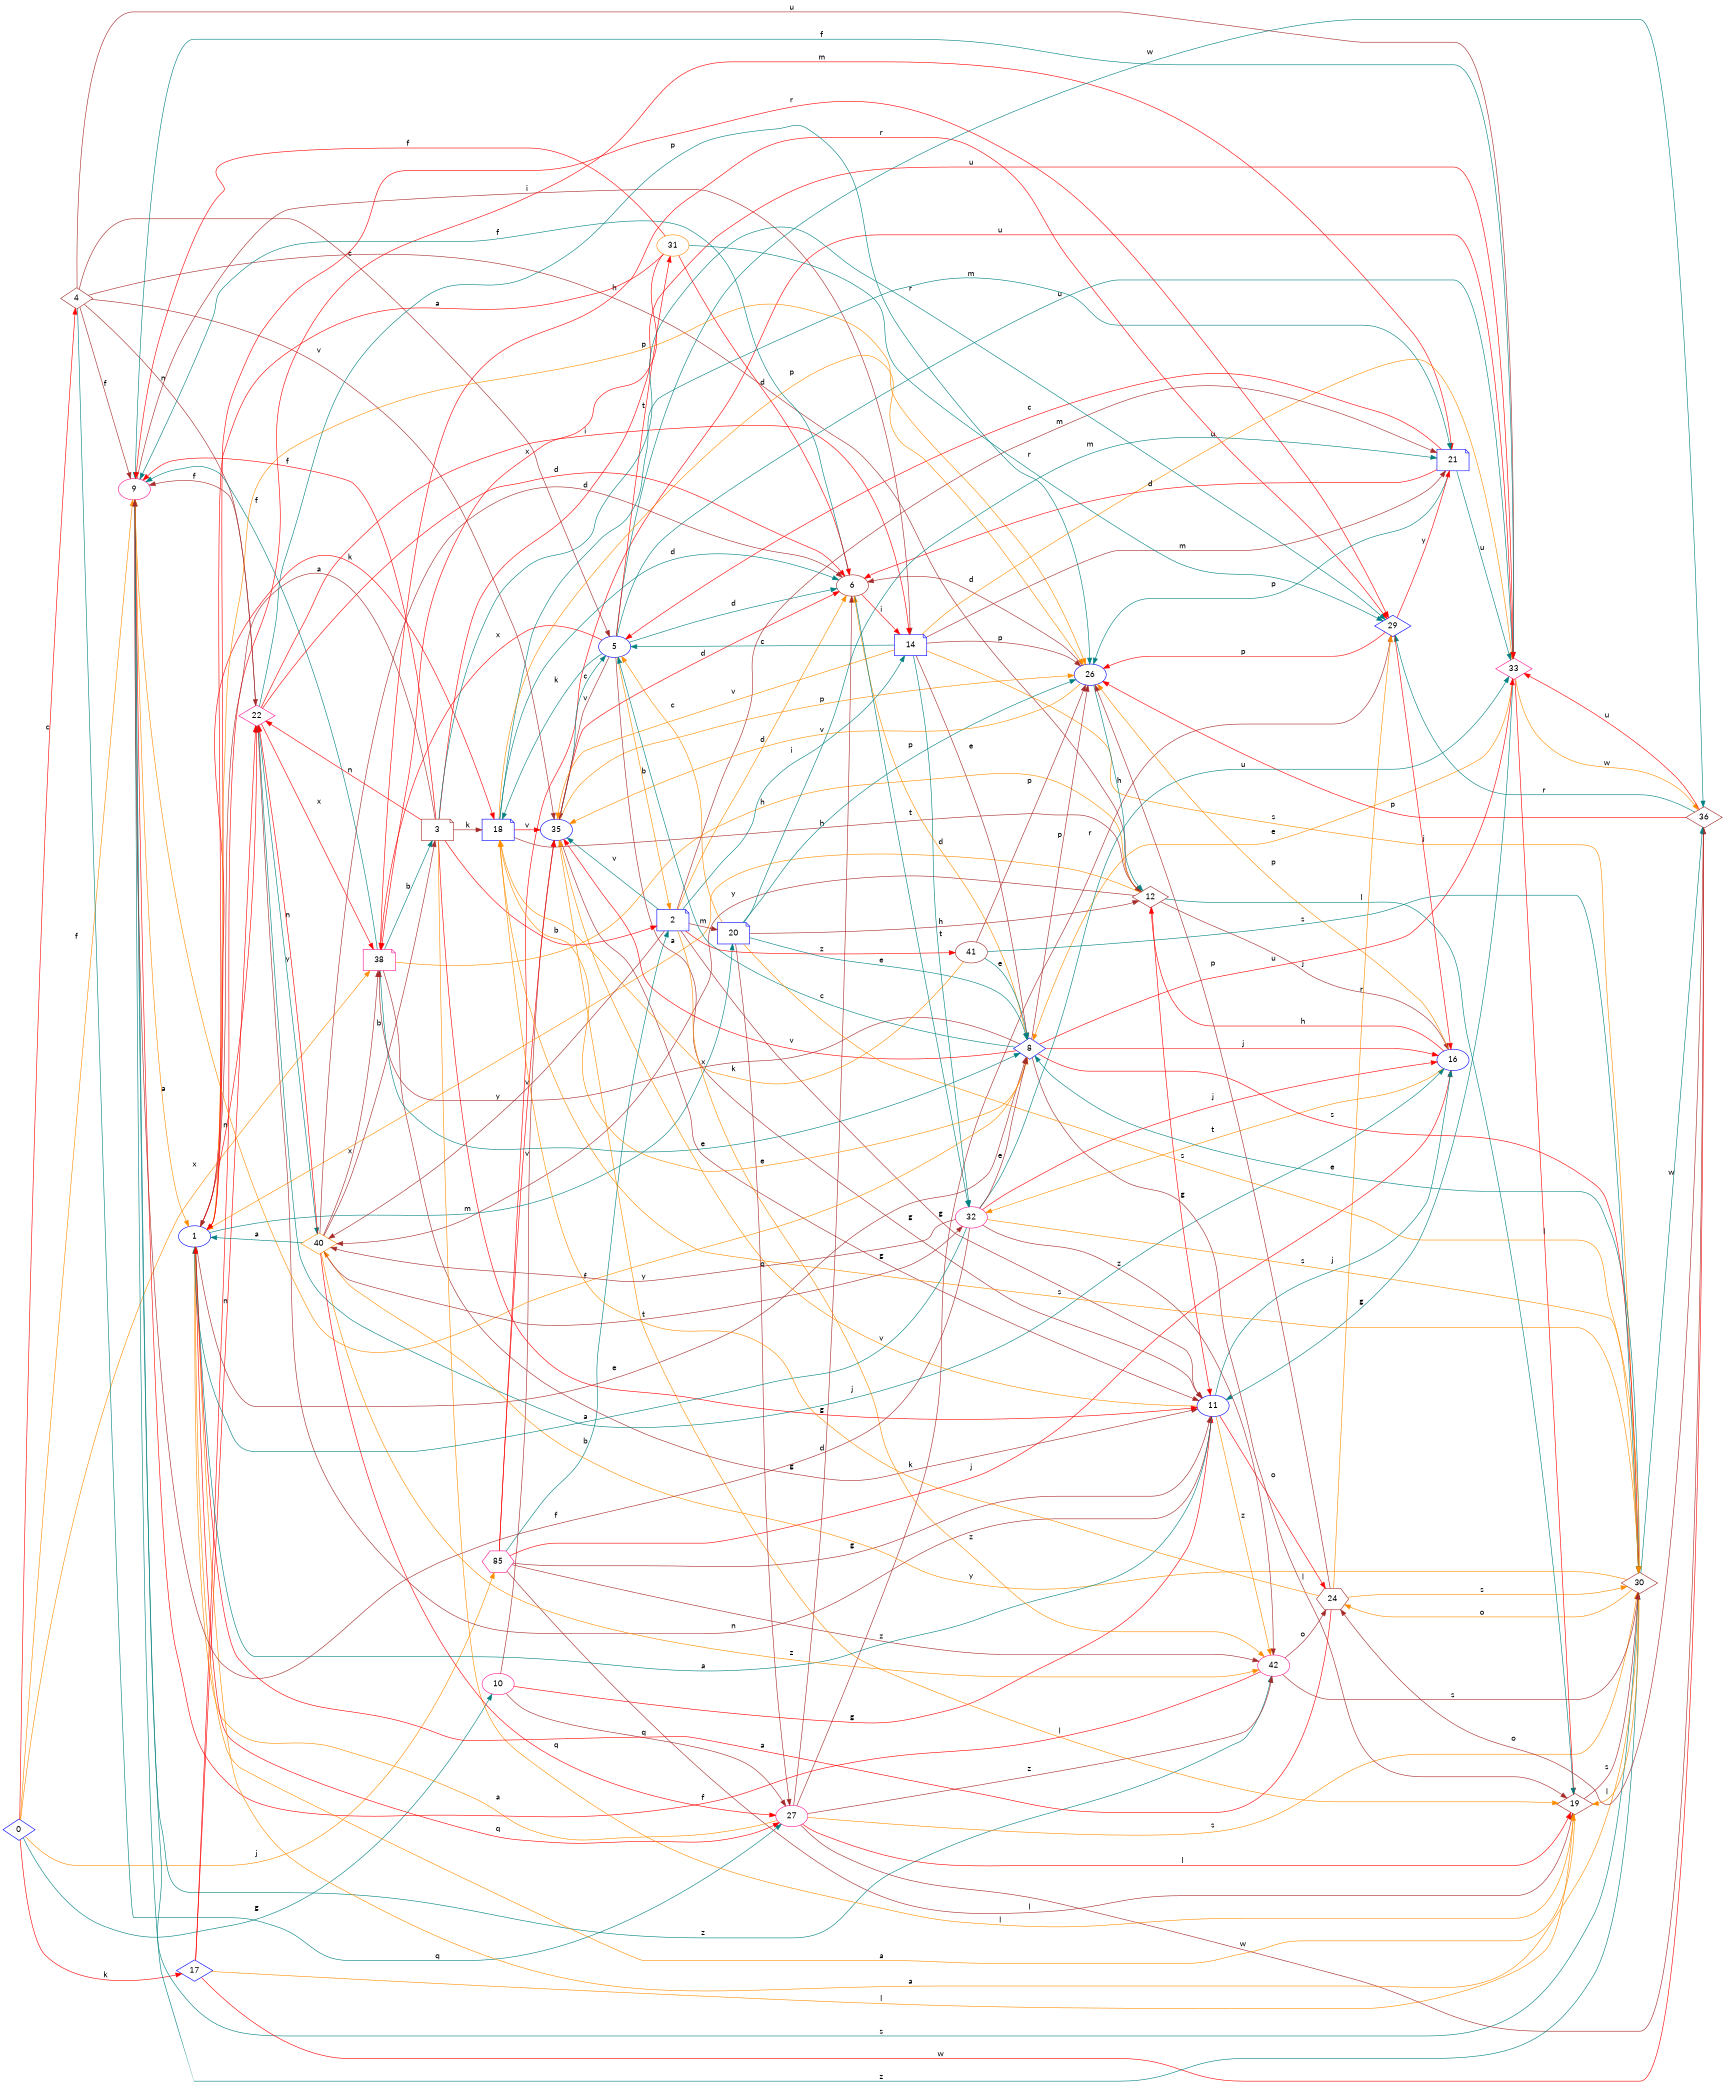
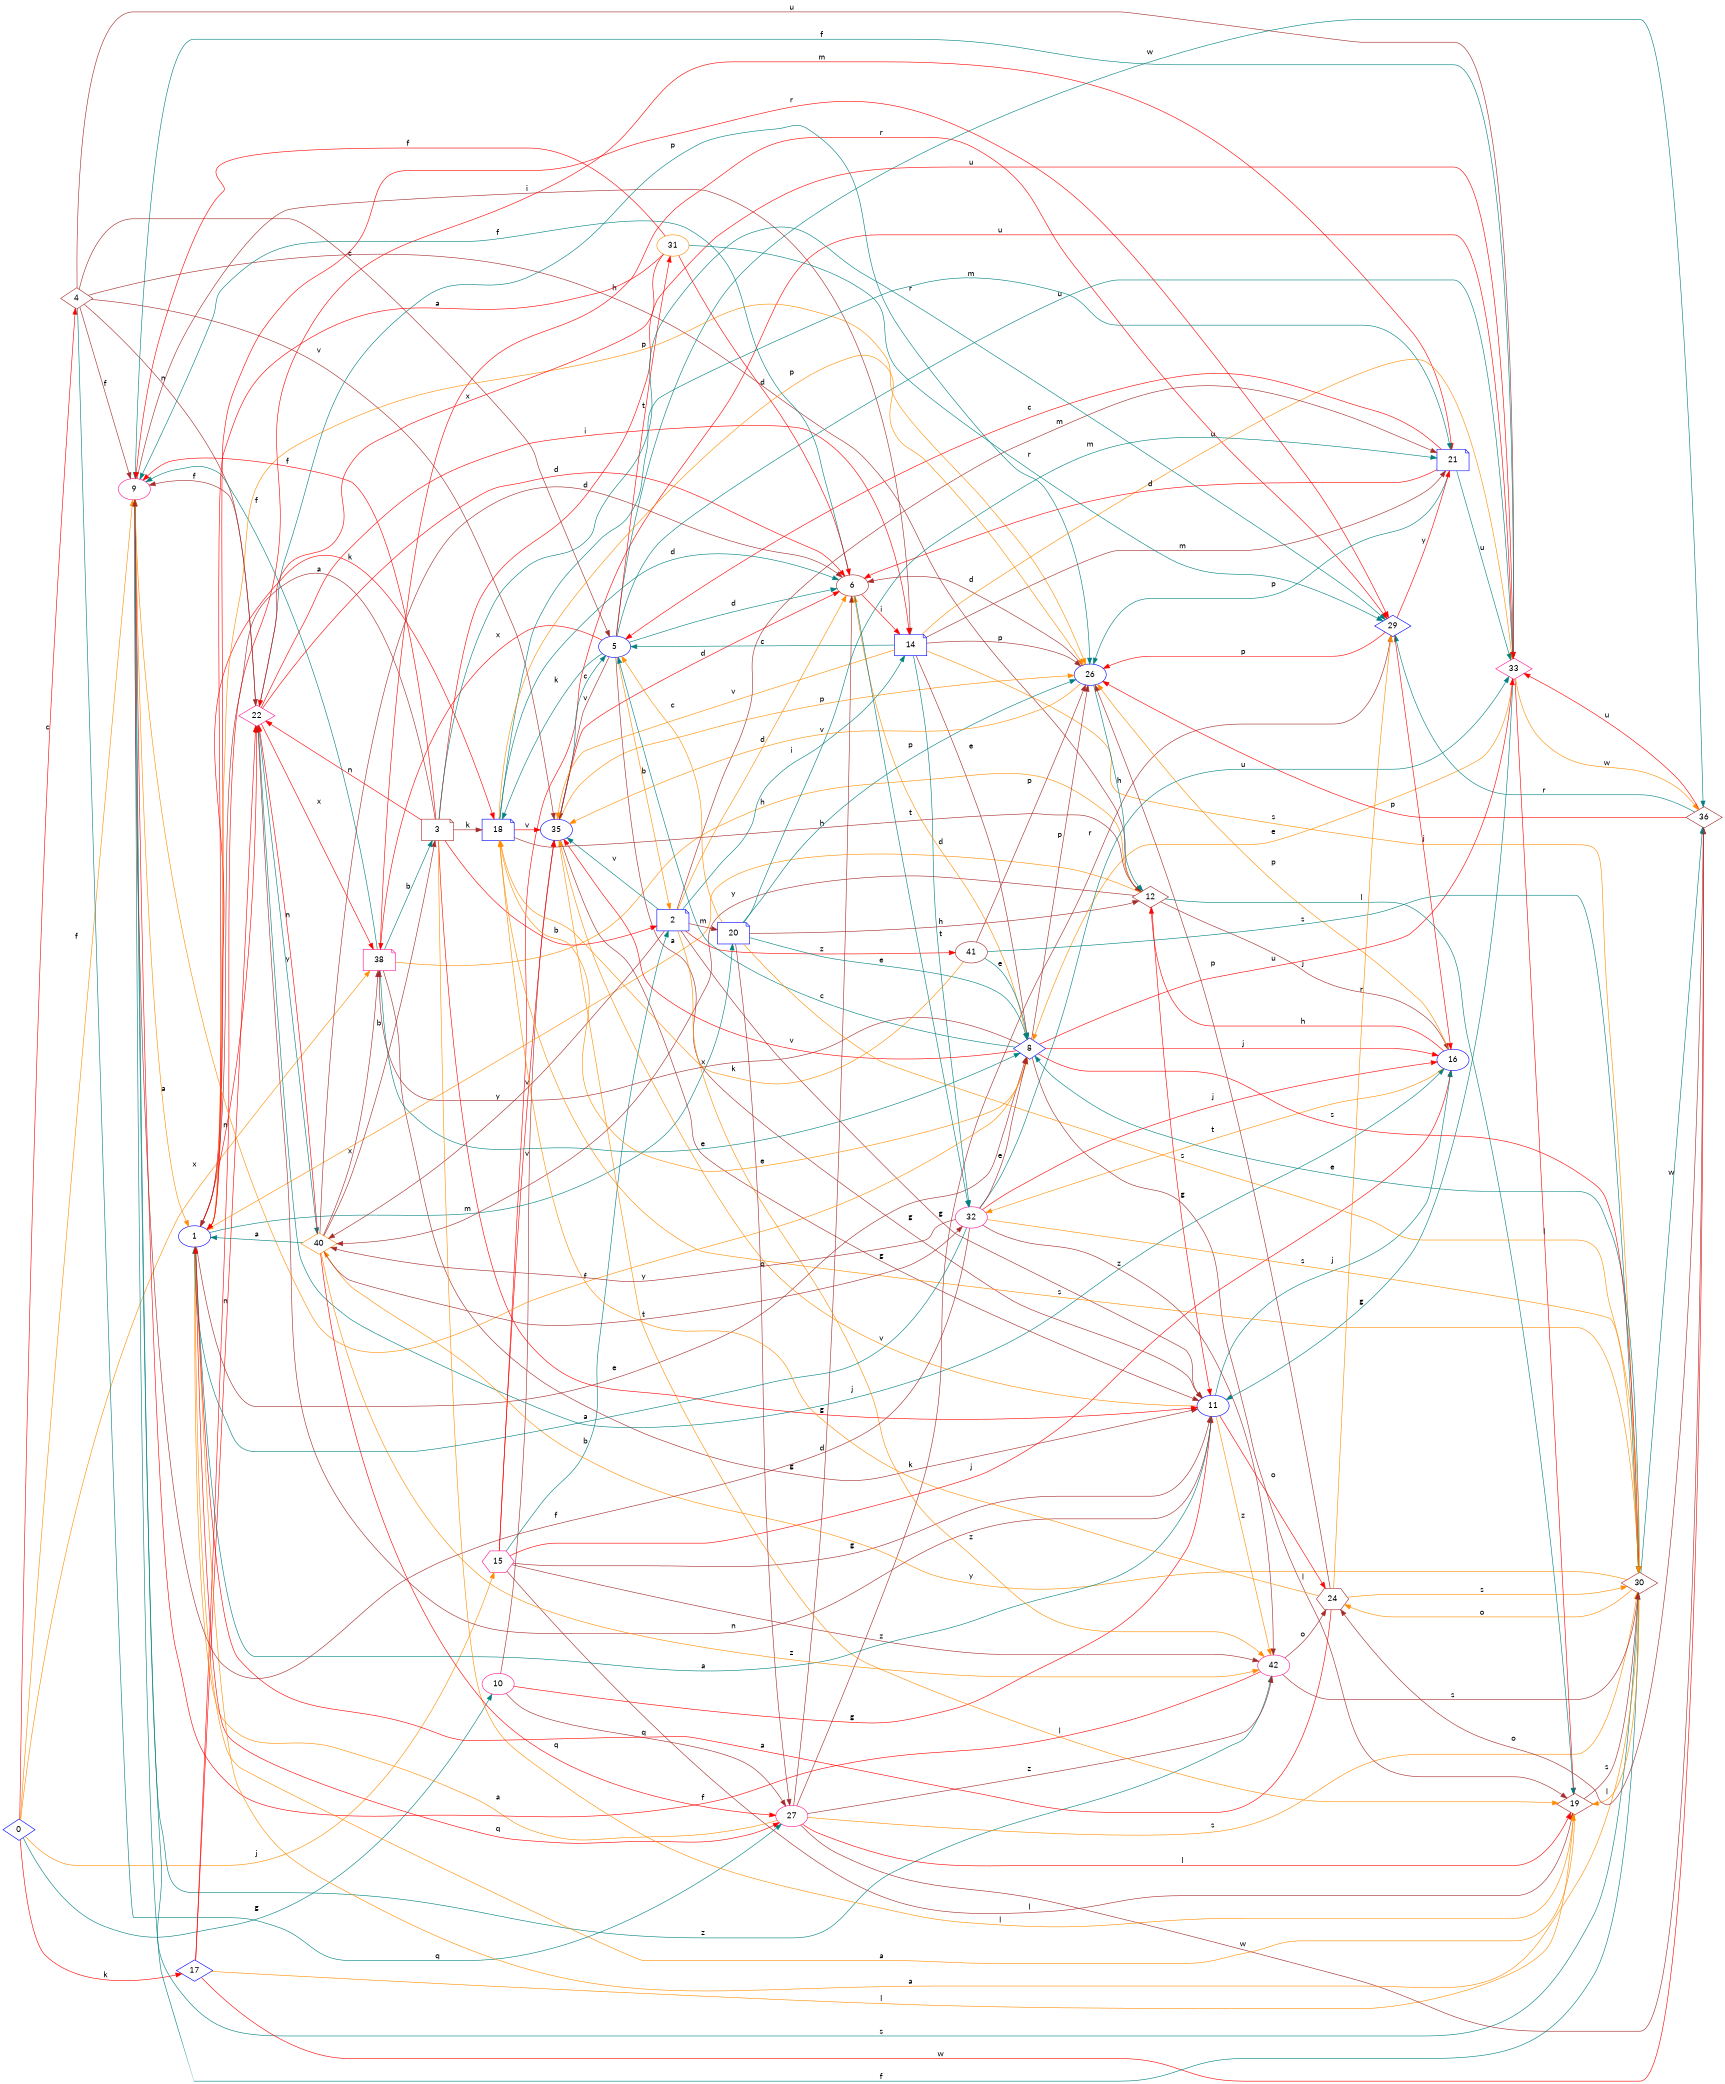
edge "31" -> "38": now "31" -> "22"
node "85": label "85" -> "15"
edge "30" -> "9": label "z" -> "f"
